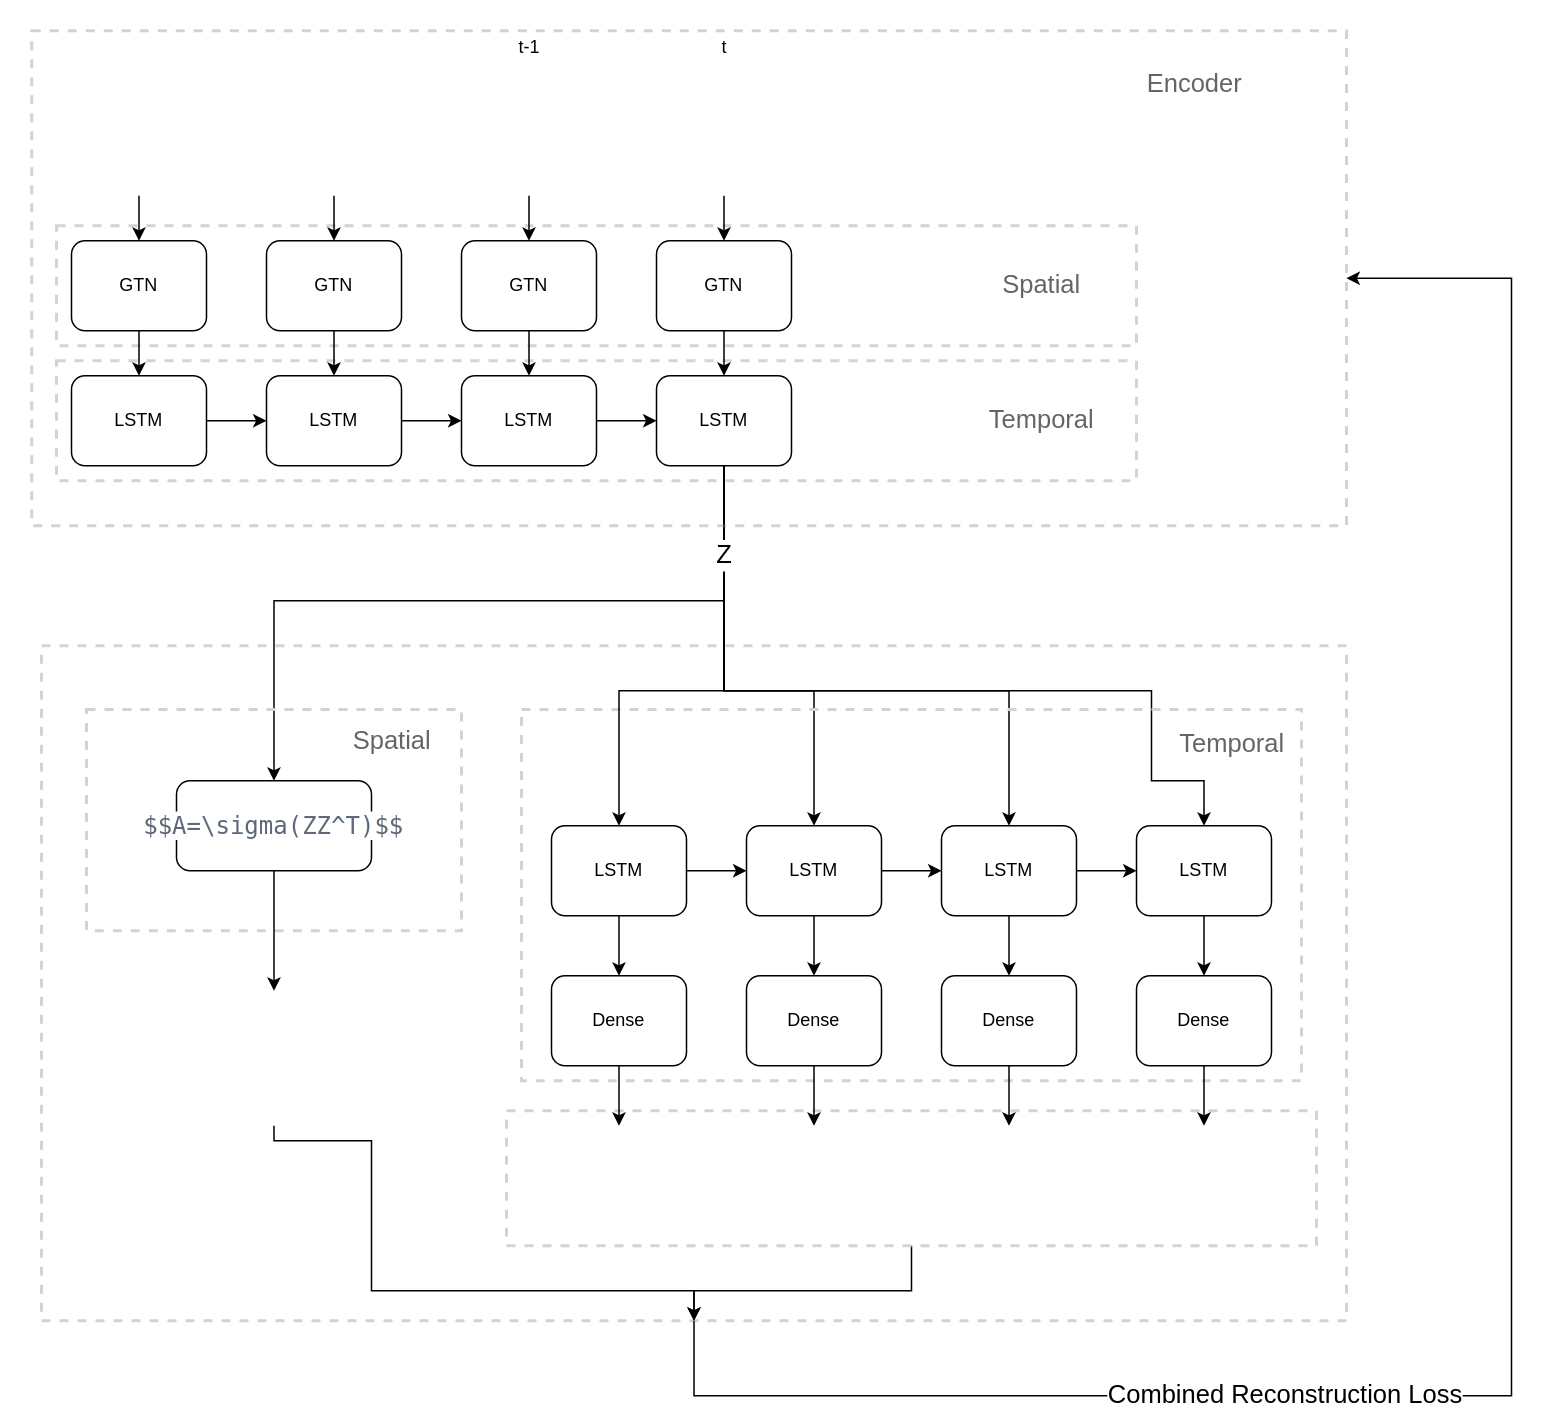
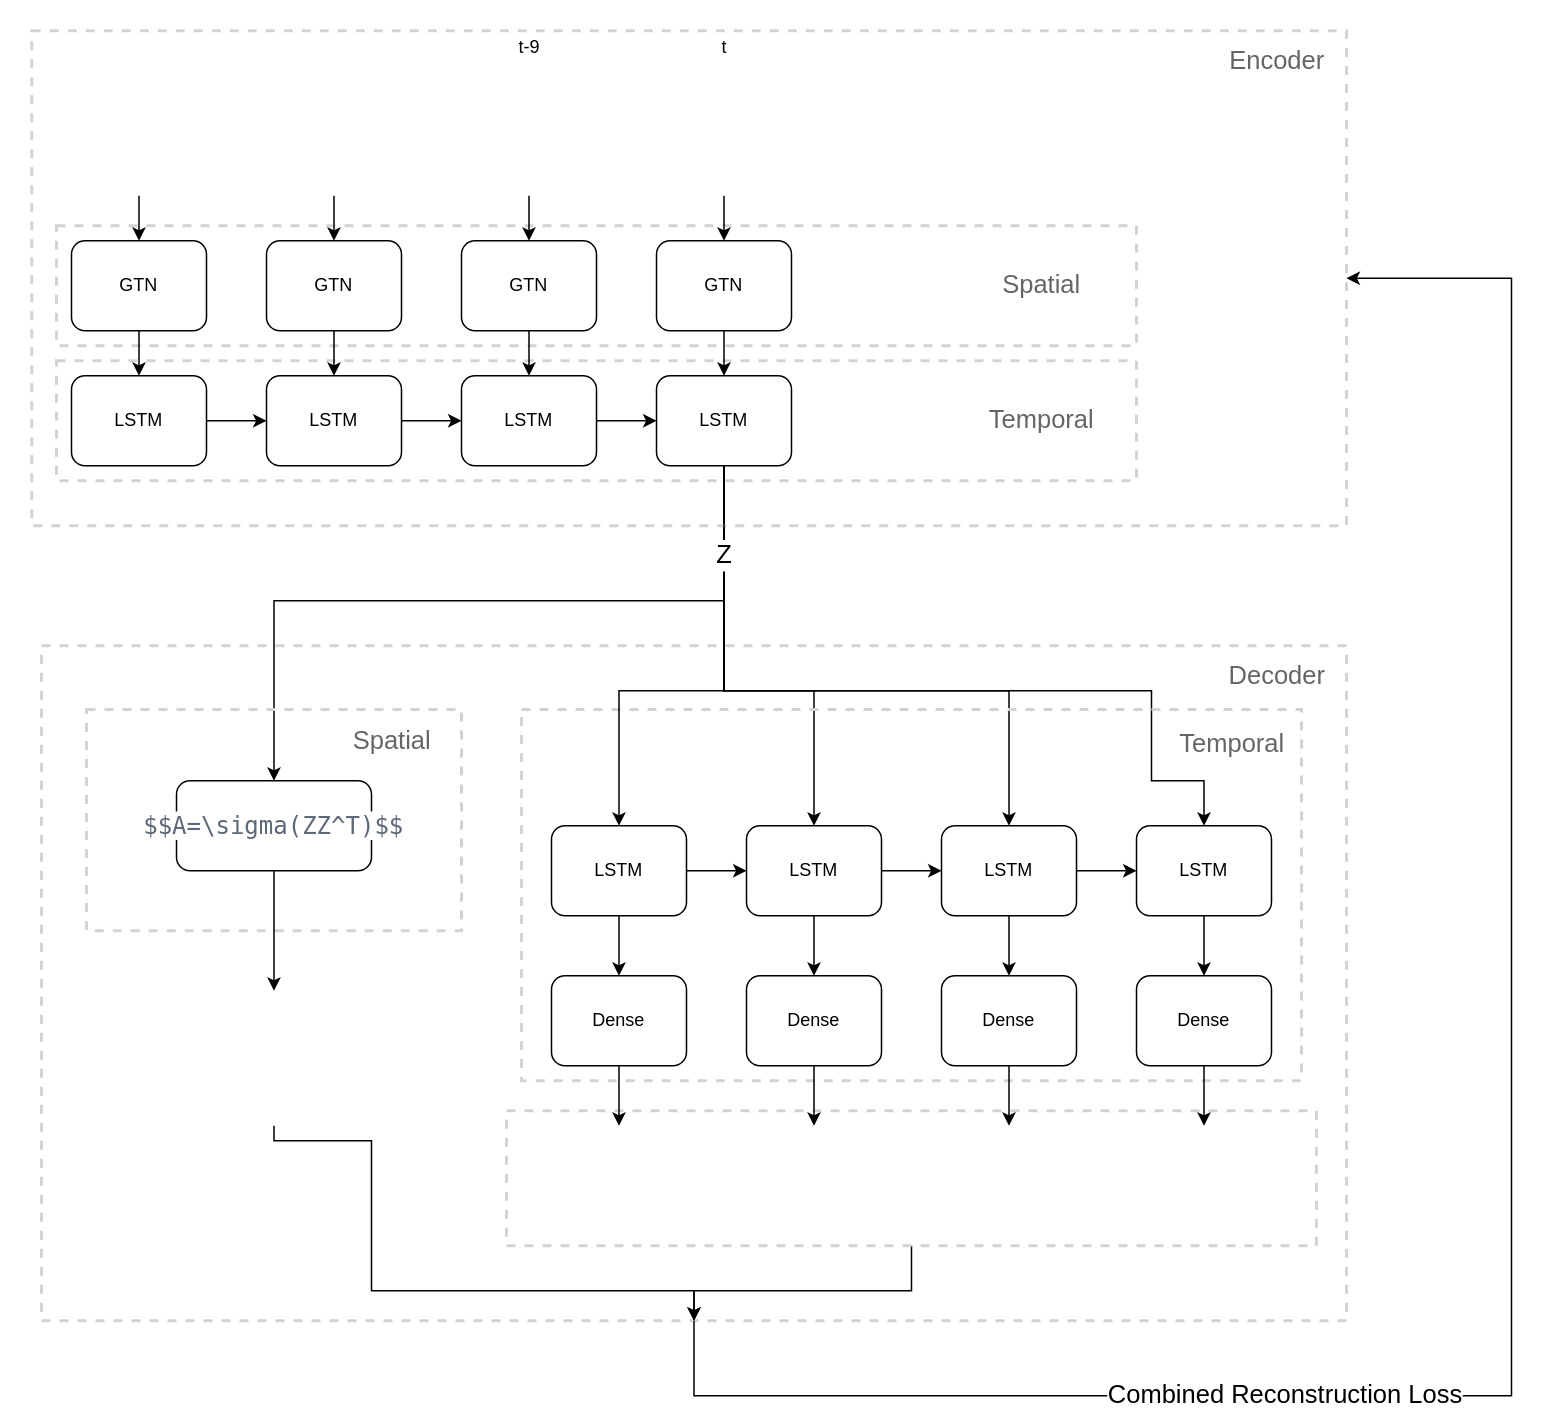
node "t-1": label "t-1" -> "t-9"
node "Encoder": moved (1194, 85) -> (1276, 63)
node "Decoder": added
